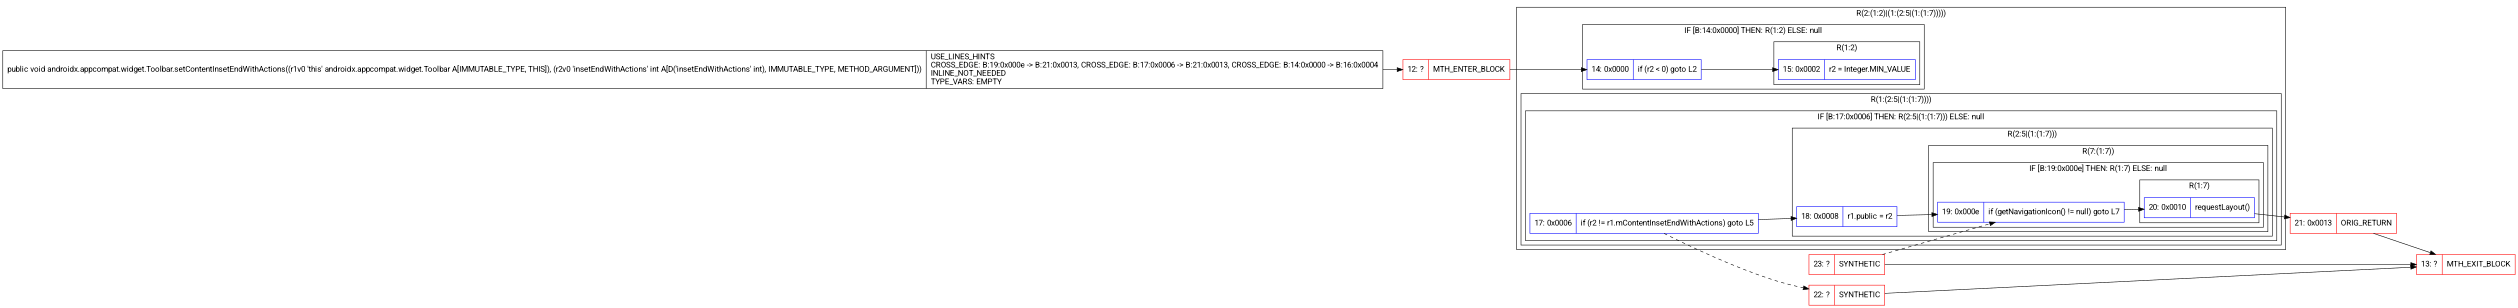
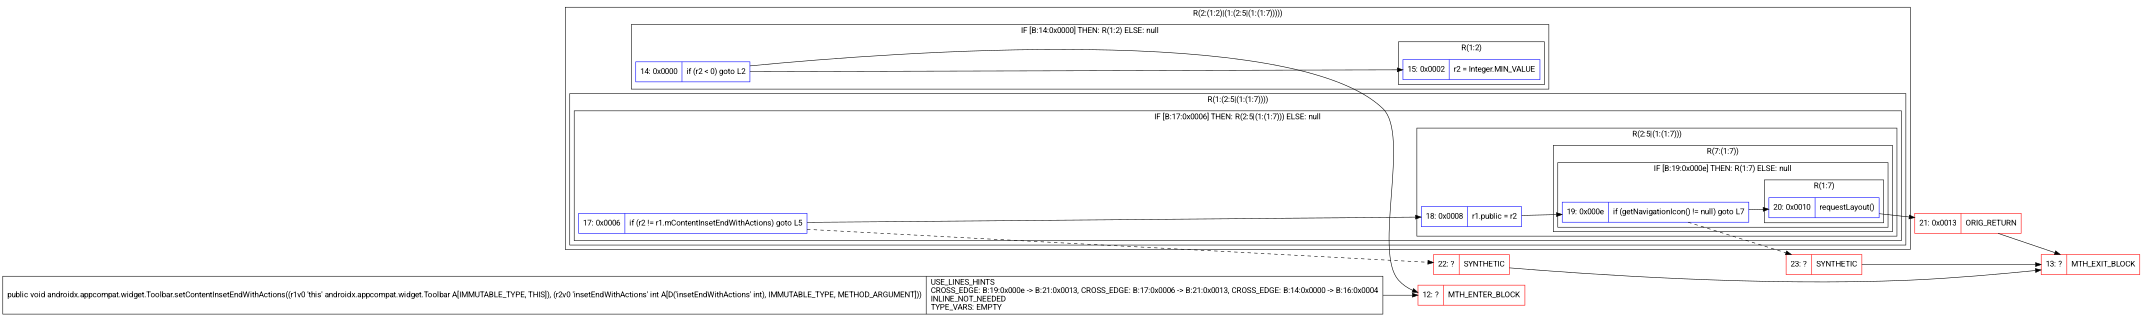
edge "12: ?" -> "14: 0x0000": reversed
edge "23: ?" -> "19: 0x000e": reversed
